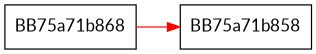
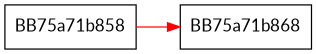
edge "BB75a71b868" -> "BB75a71b858": reversed
